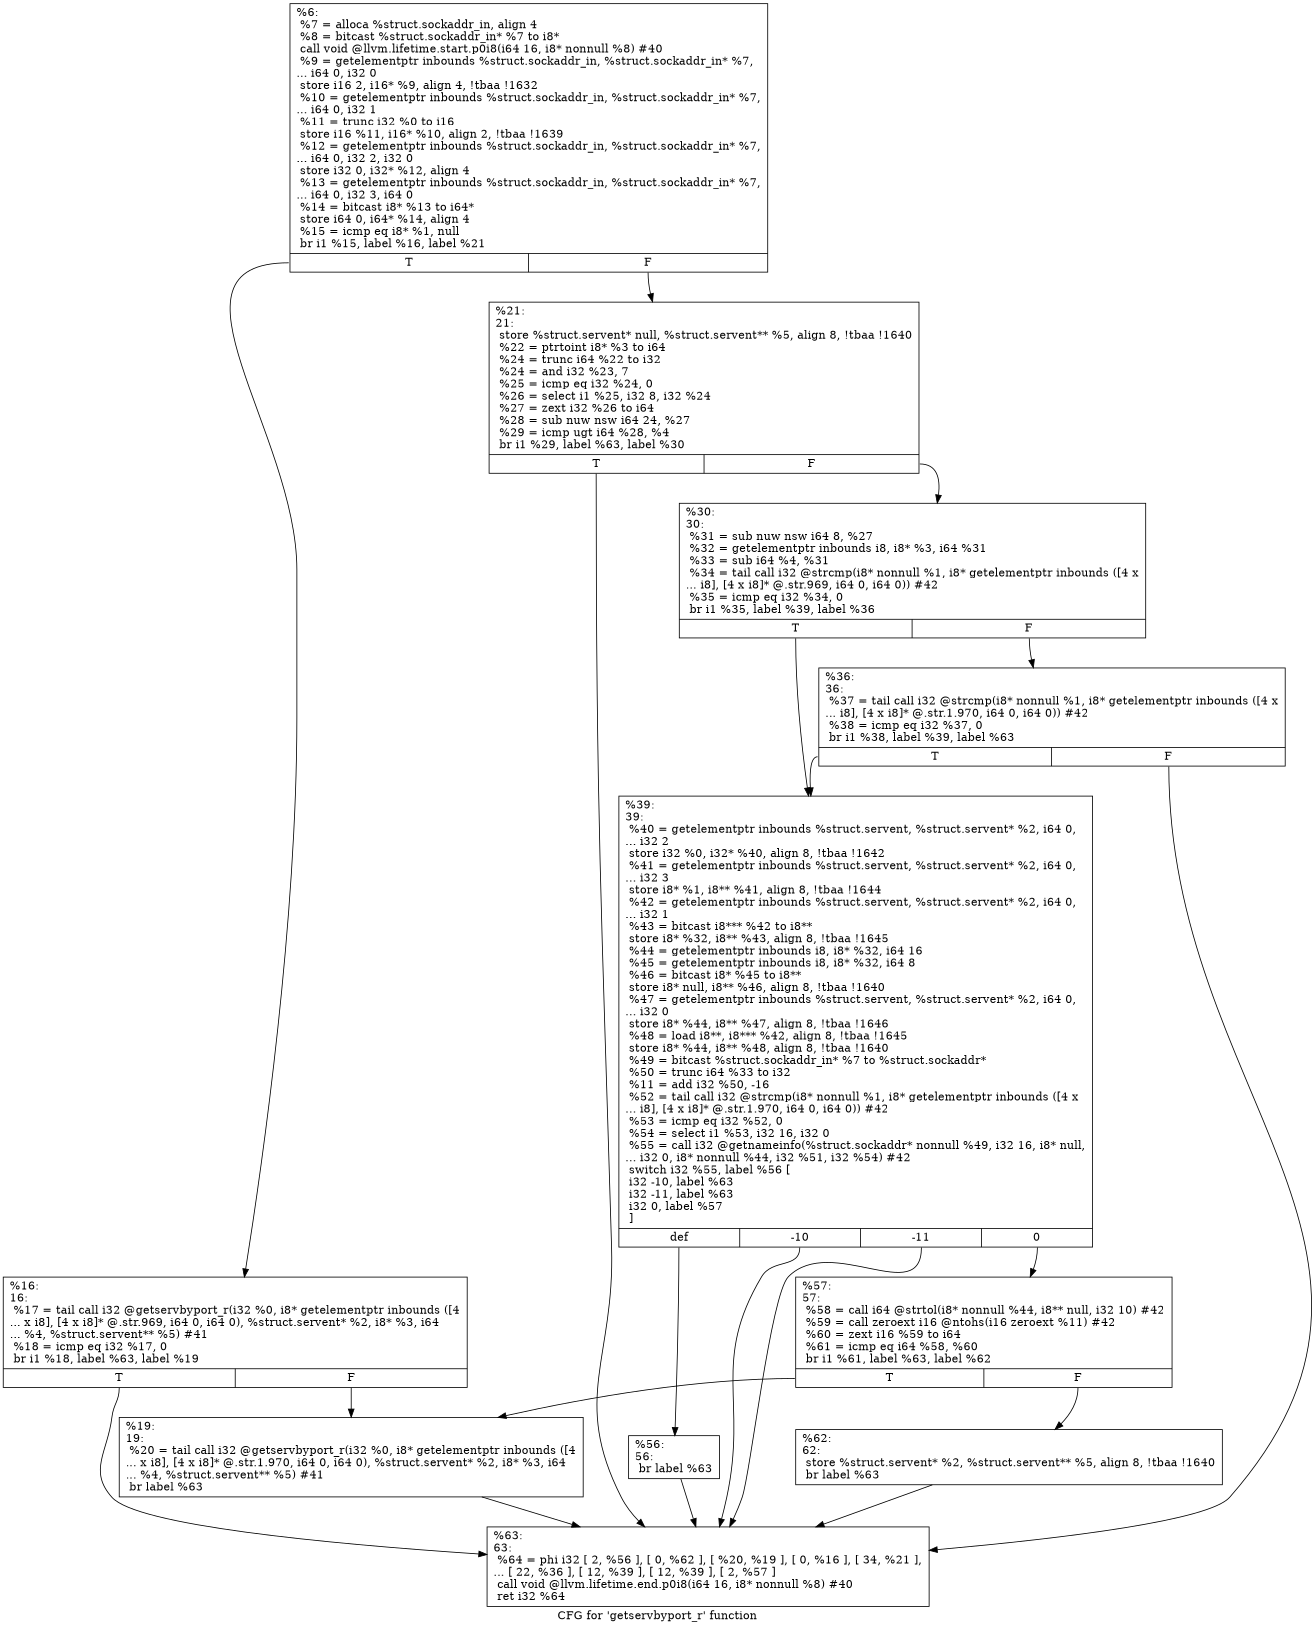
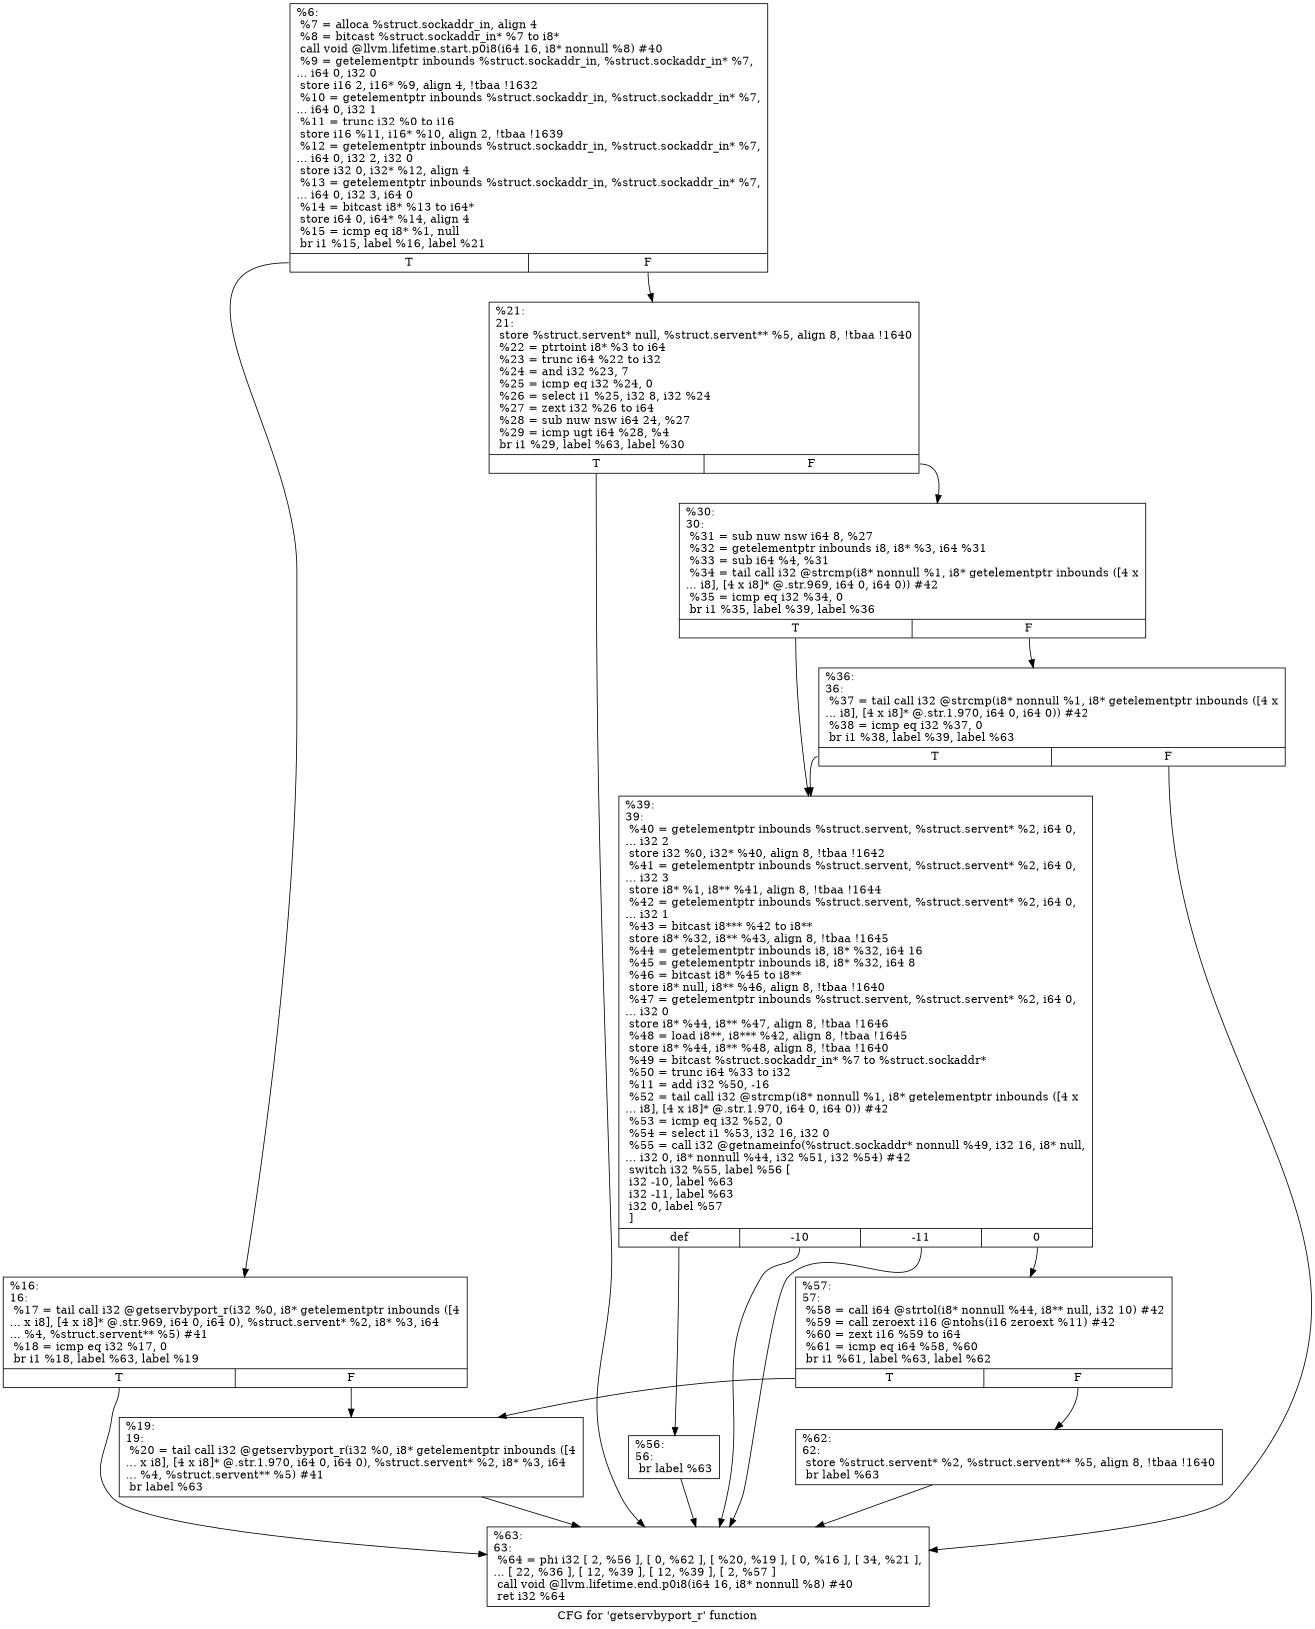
node "%21:": text "%24 = trunc i64 %22 to i32" -> "%23 = trunc i64 %22 to i32"
